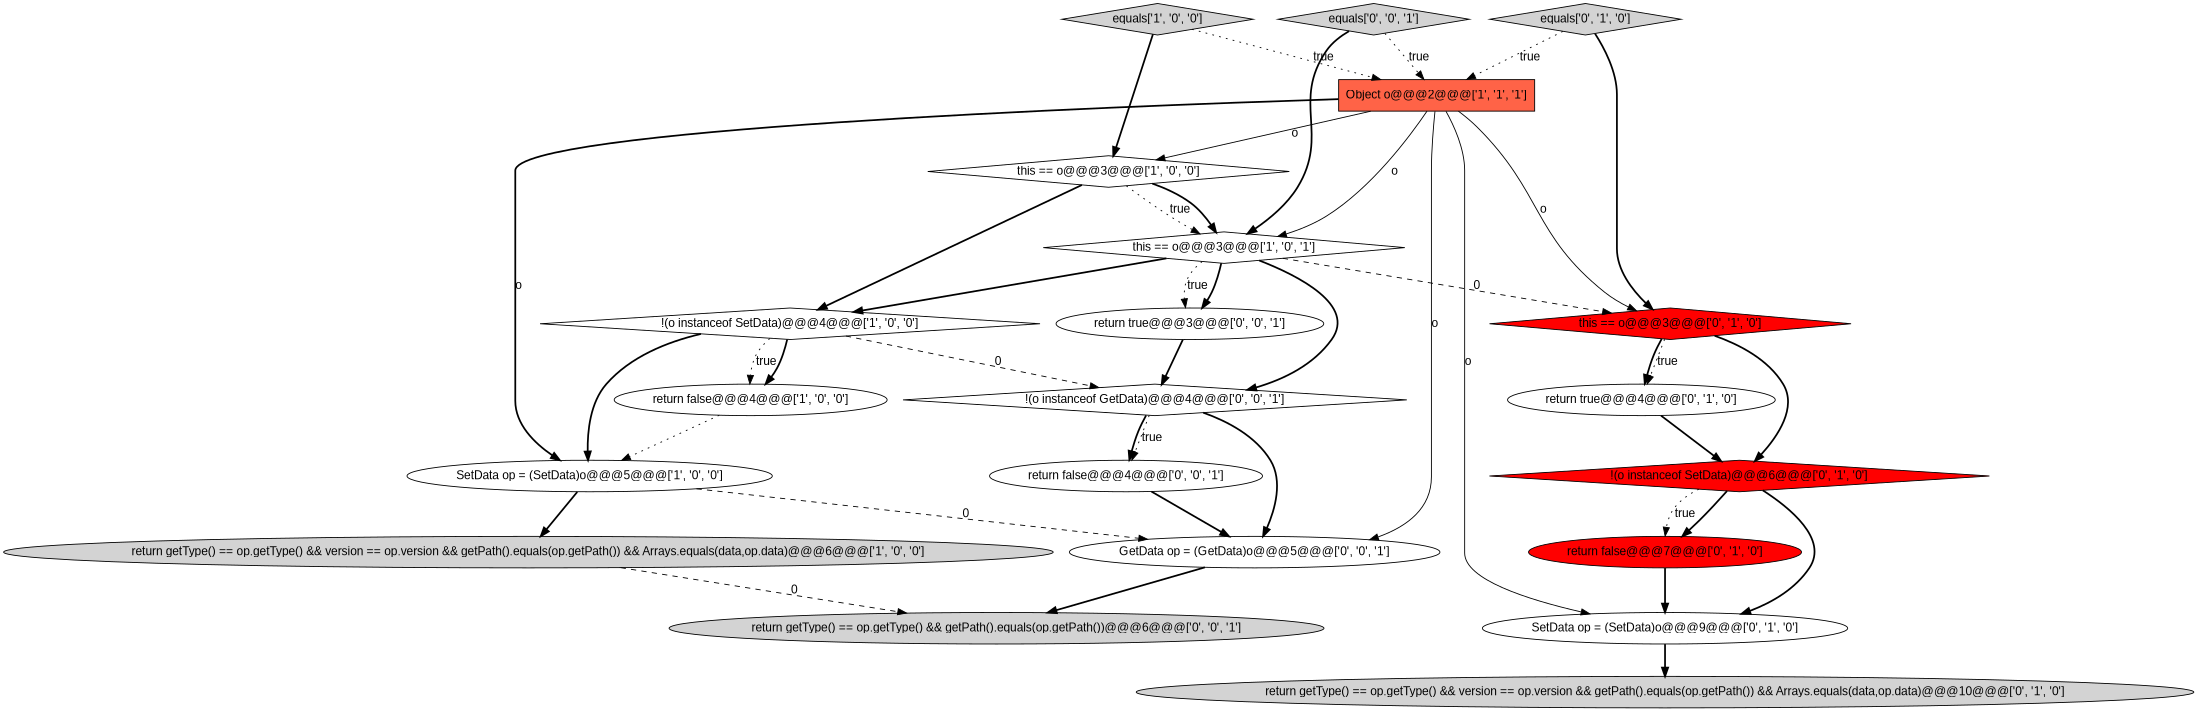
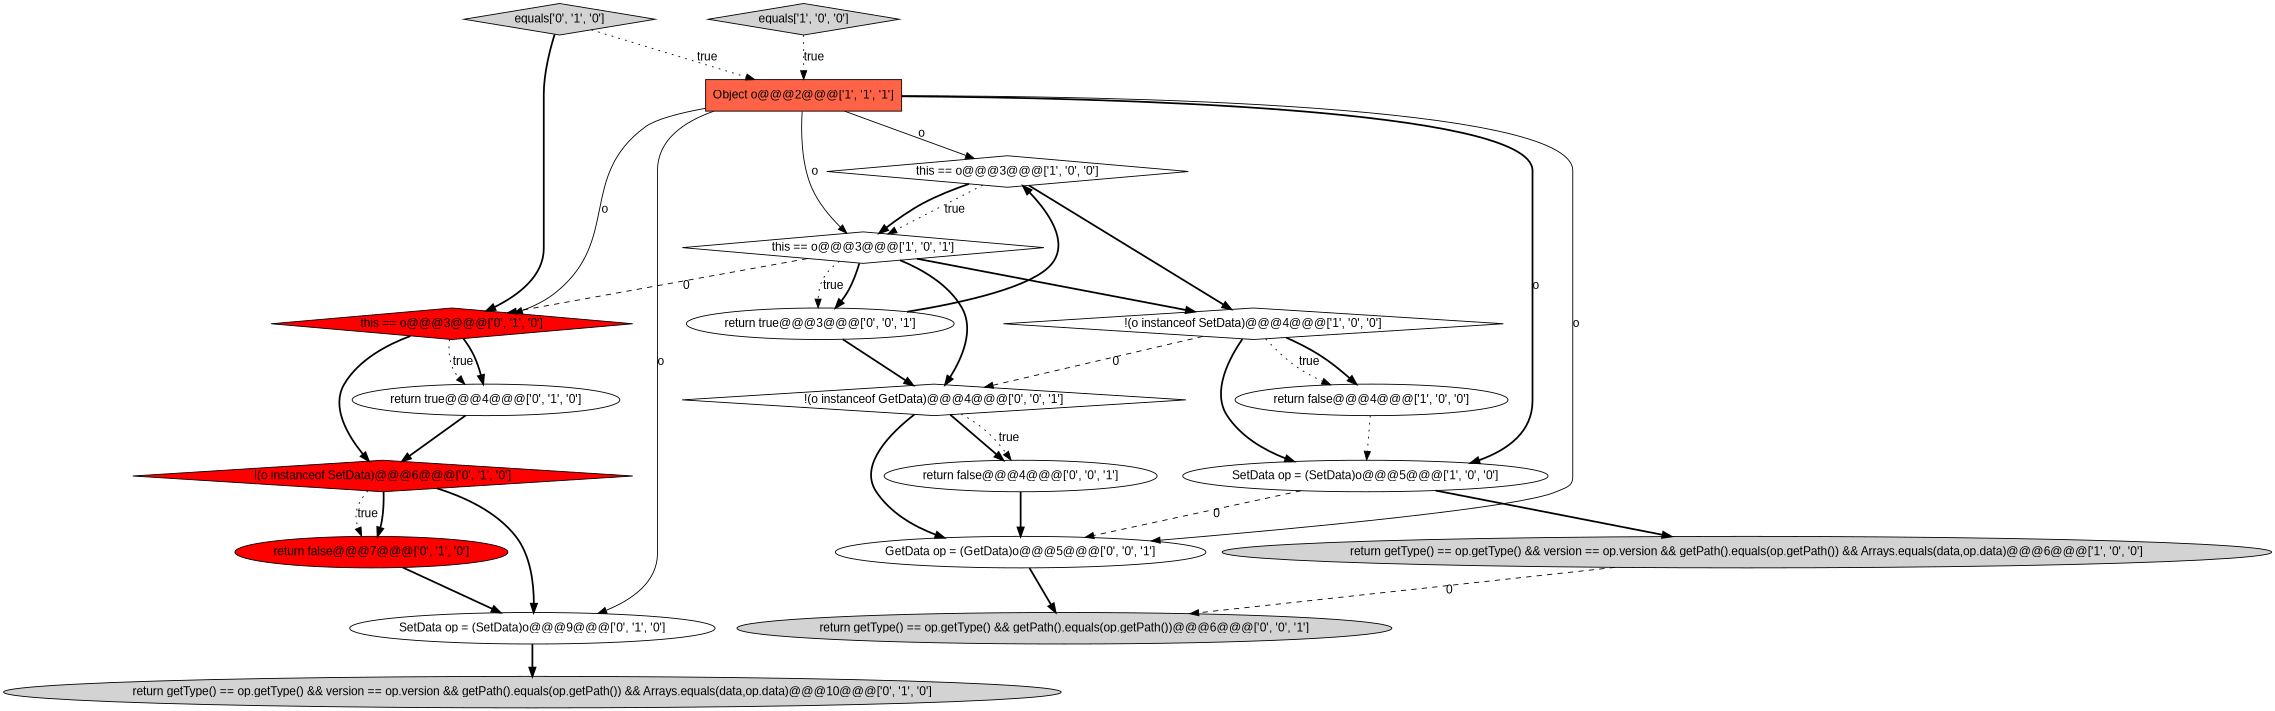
node "equals['0', '0', '1']": removed
edge "equals['1', '0', '0']" -> "this == o@@@3@@@['1', '0', '0']": now "return true@@@3@@@['0', '0', '1']" -> "this == o@@@3@@@['1', '0', '0']"
